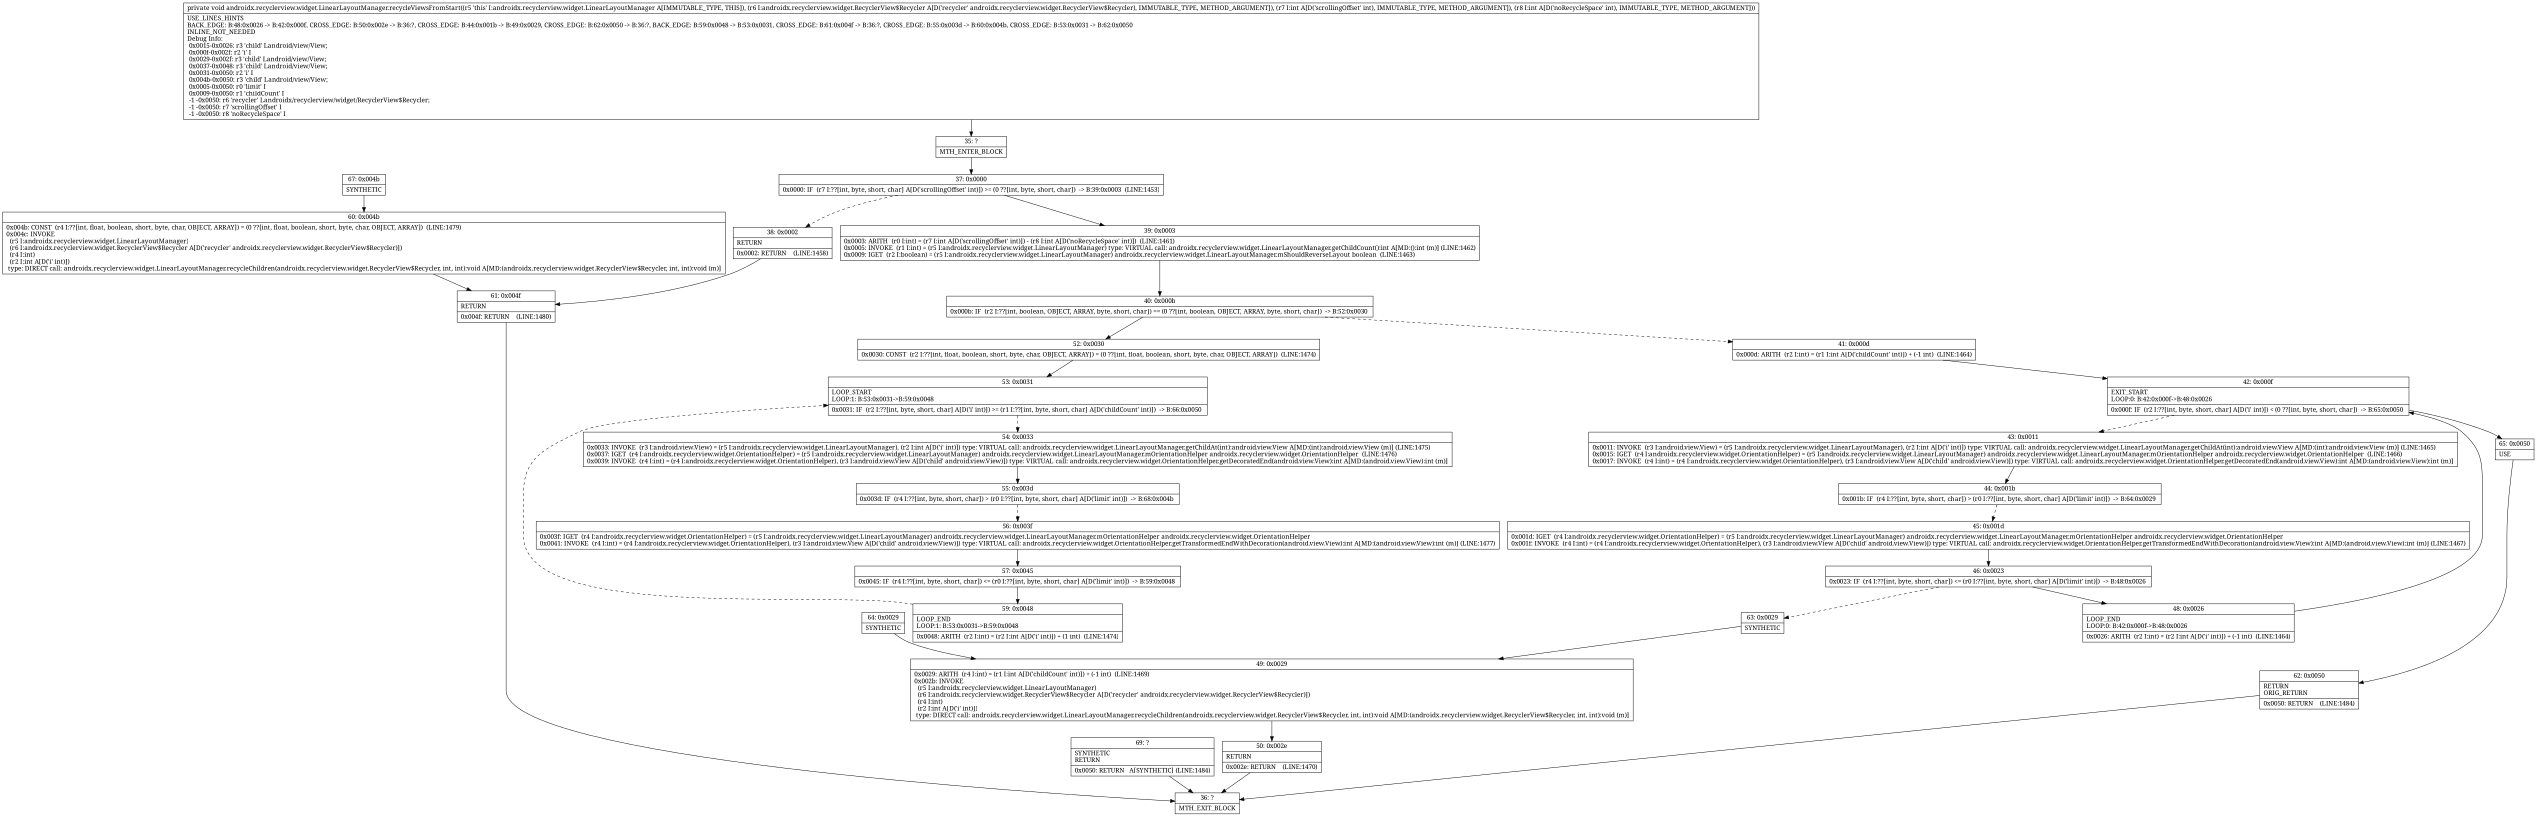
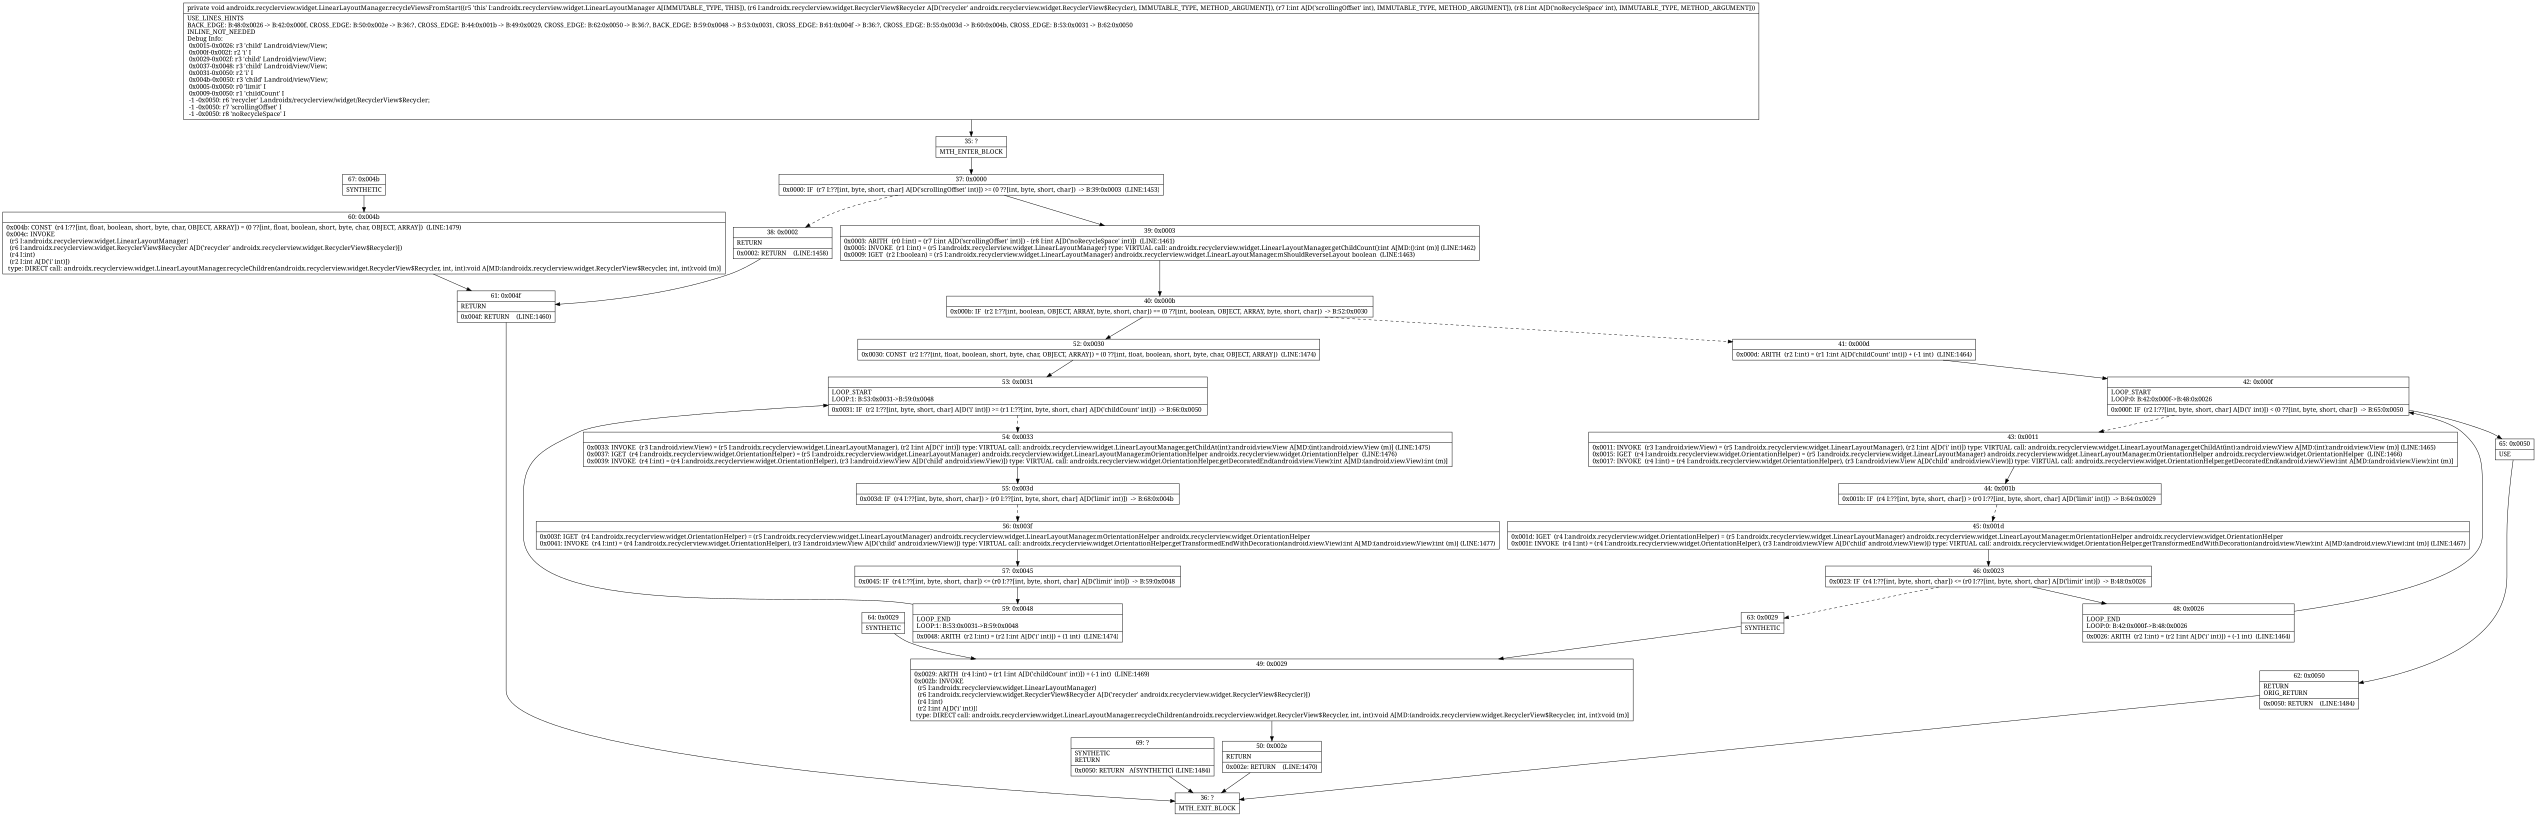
node "61: 0x004f": text "0x004f: RETURN    (LINE:1480)" -> "0x004f: RETURN    (LINE:1460)"
node "42: 0x000f": text "EXIT_START" -> "LOOP_START"
edge "59: 0x0048" -> "53: 0x0031": style dashed -> solid
